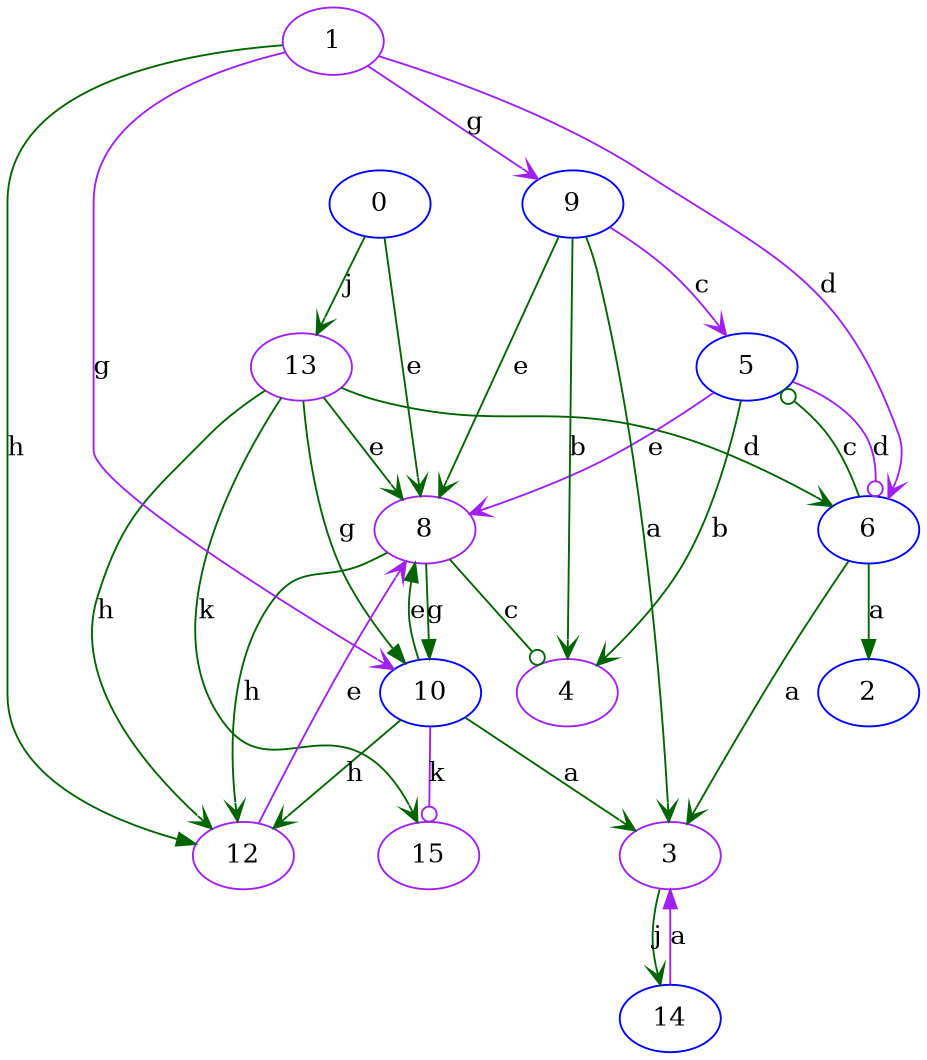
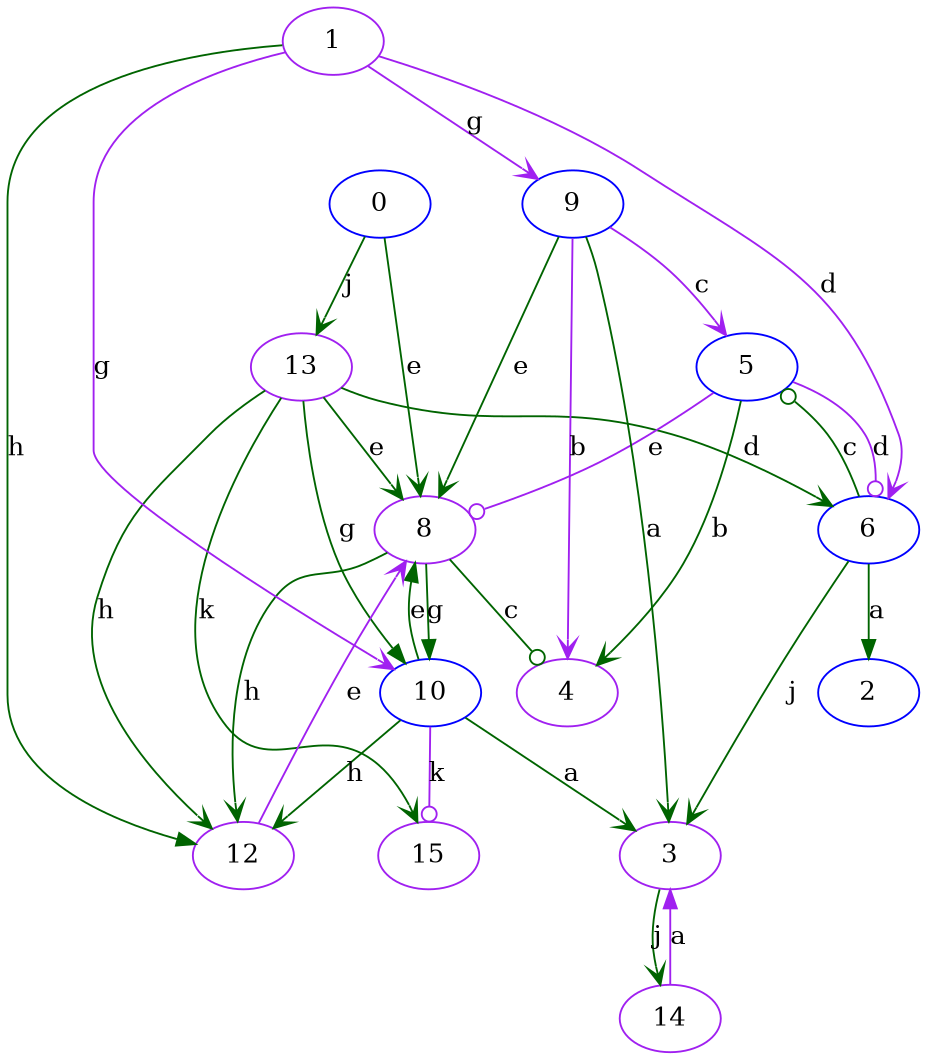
edge "9" -> "4": color darkgreen -> purple
edge "5" -> "8": arrowhead vee -> odot
edge "6" -> "3": label "a" -> "j"
node "14": color blue -> purple
